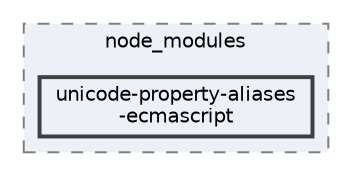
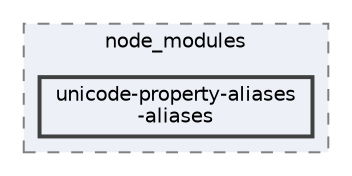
node "unicode-property-aliases -ecmascript": label "unicode-property-aliases -ecmascript" -> "unicode-property-aliases -aliases"
